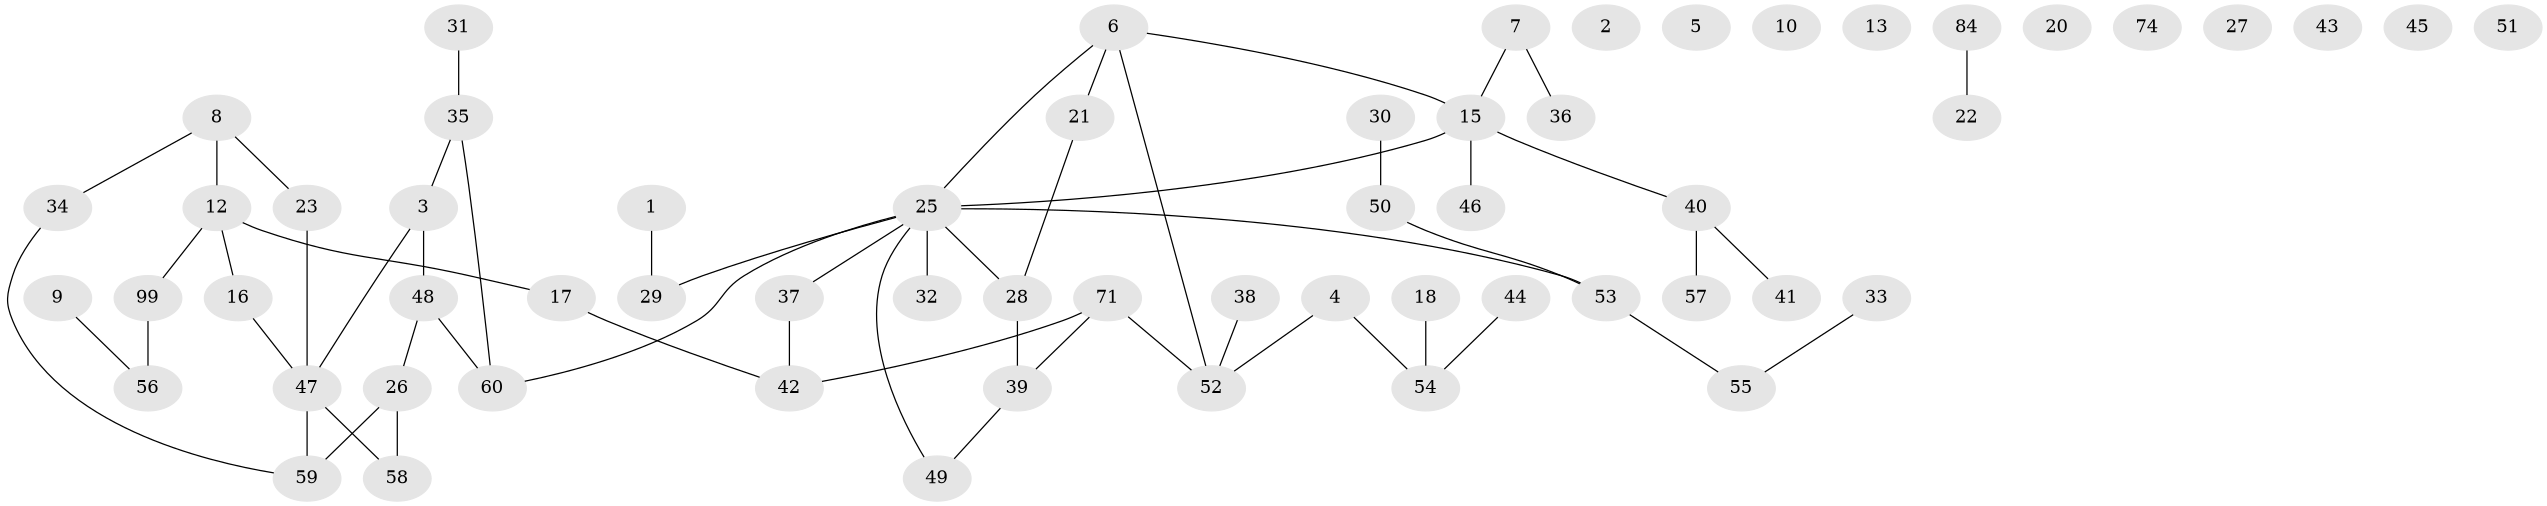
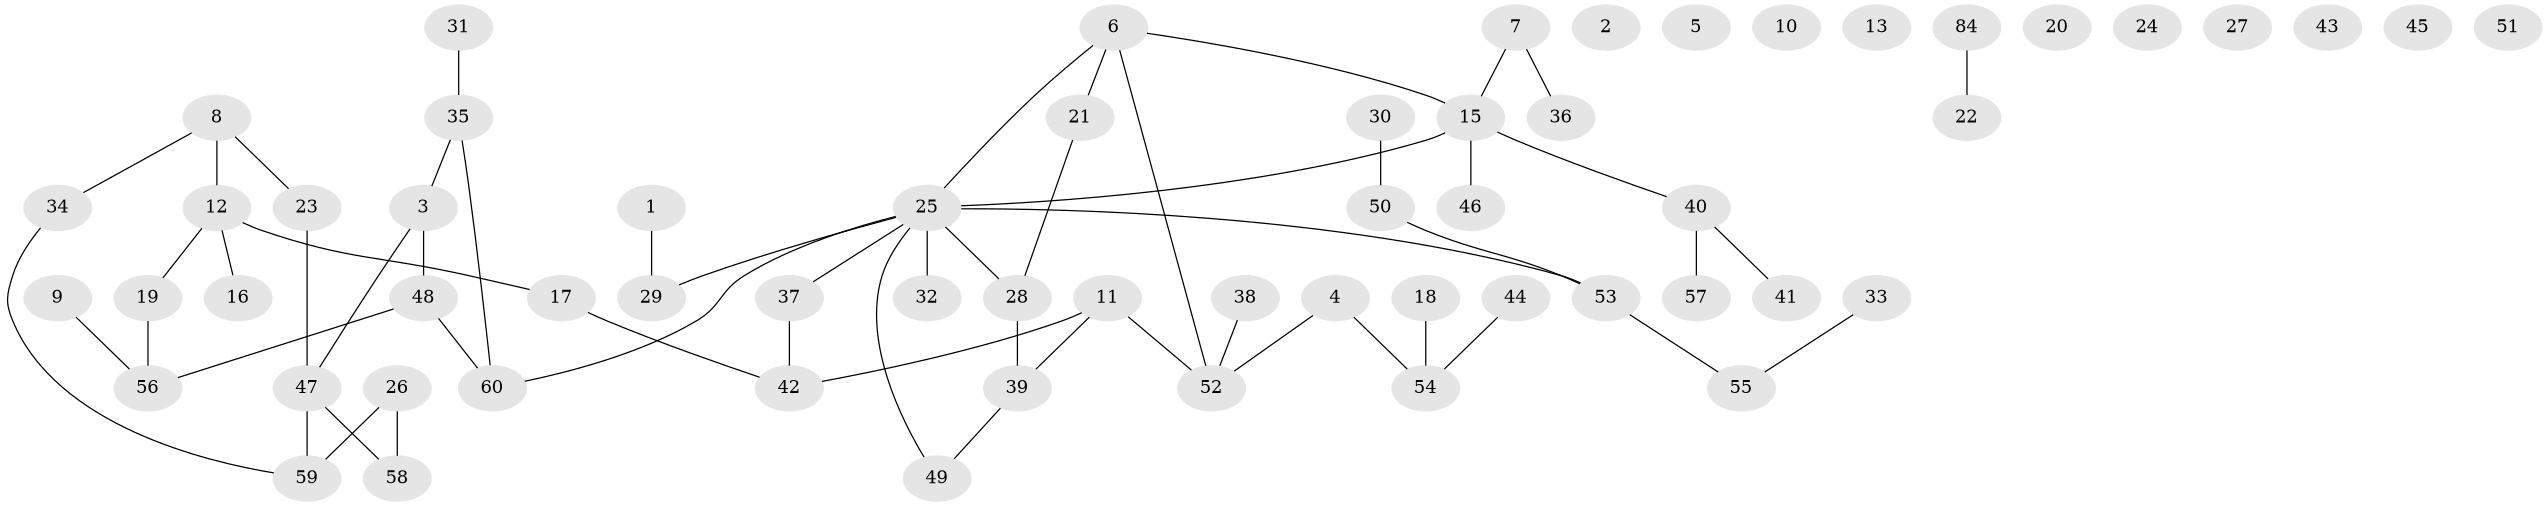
node "74": label "74" -> "24"
node "99": label "99" -> "19"
node "71": label "71" -> "11"
edge "16" -- "47": removed
edge "48" -- "26": now "48" -- "56"
